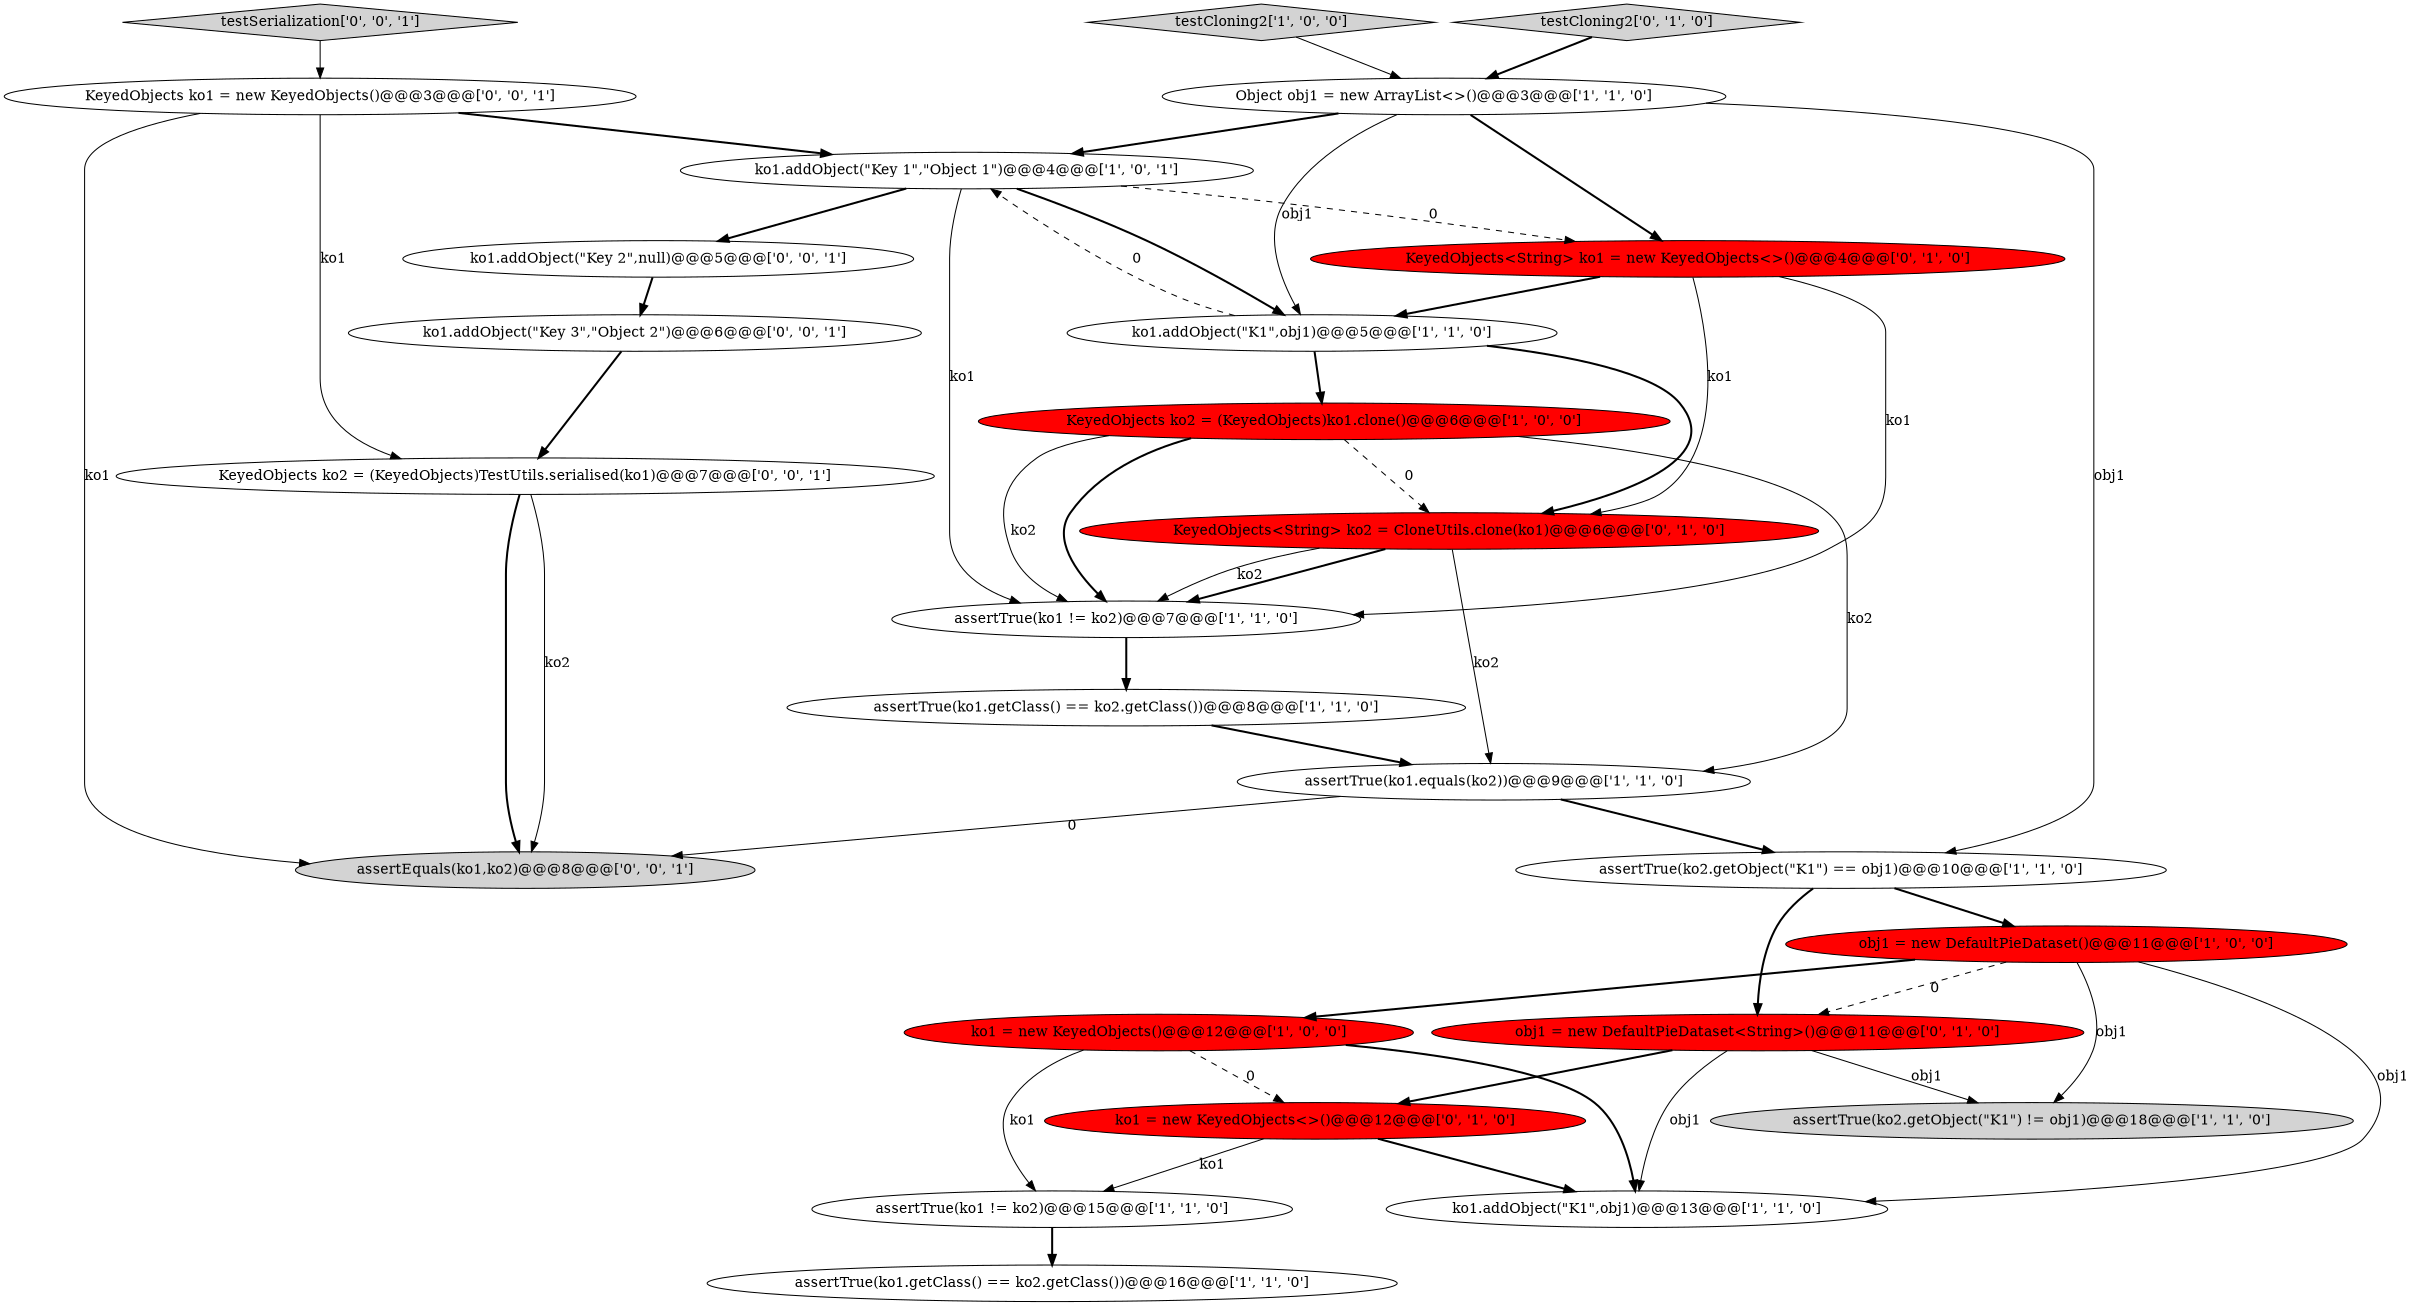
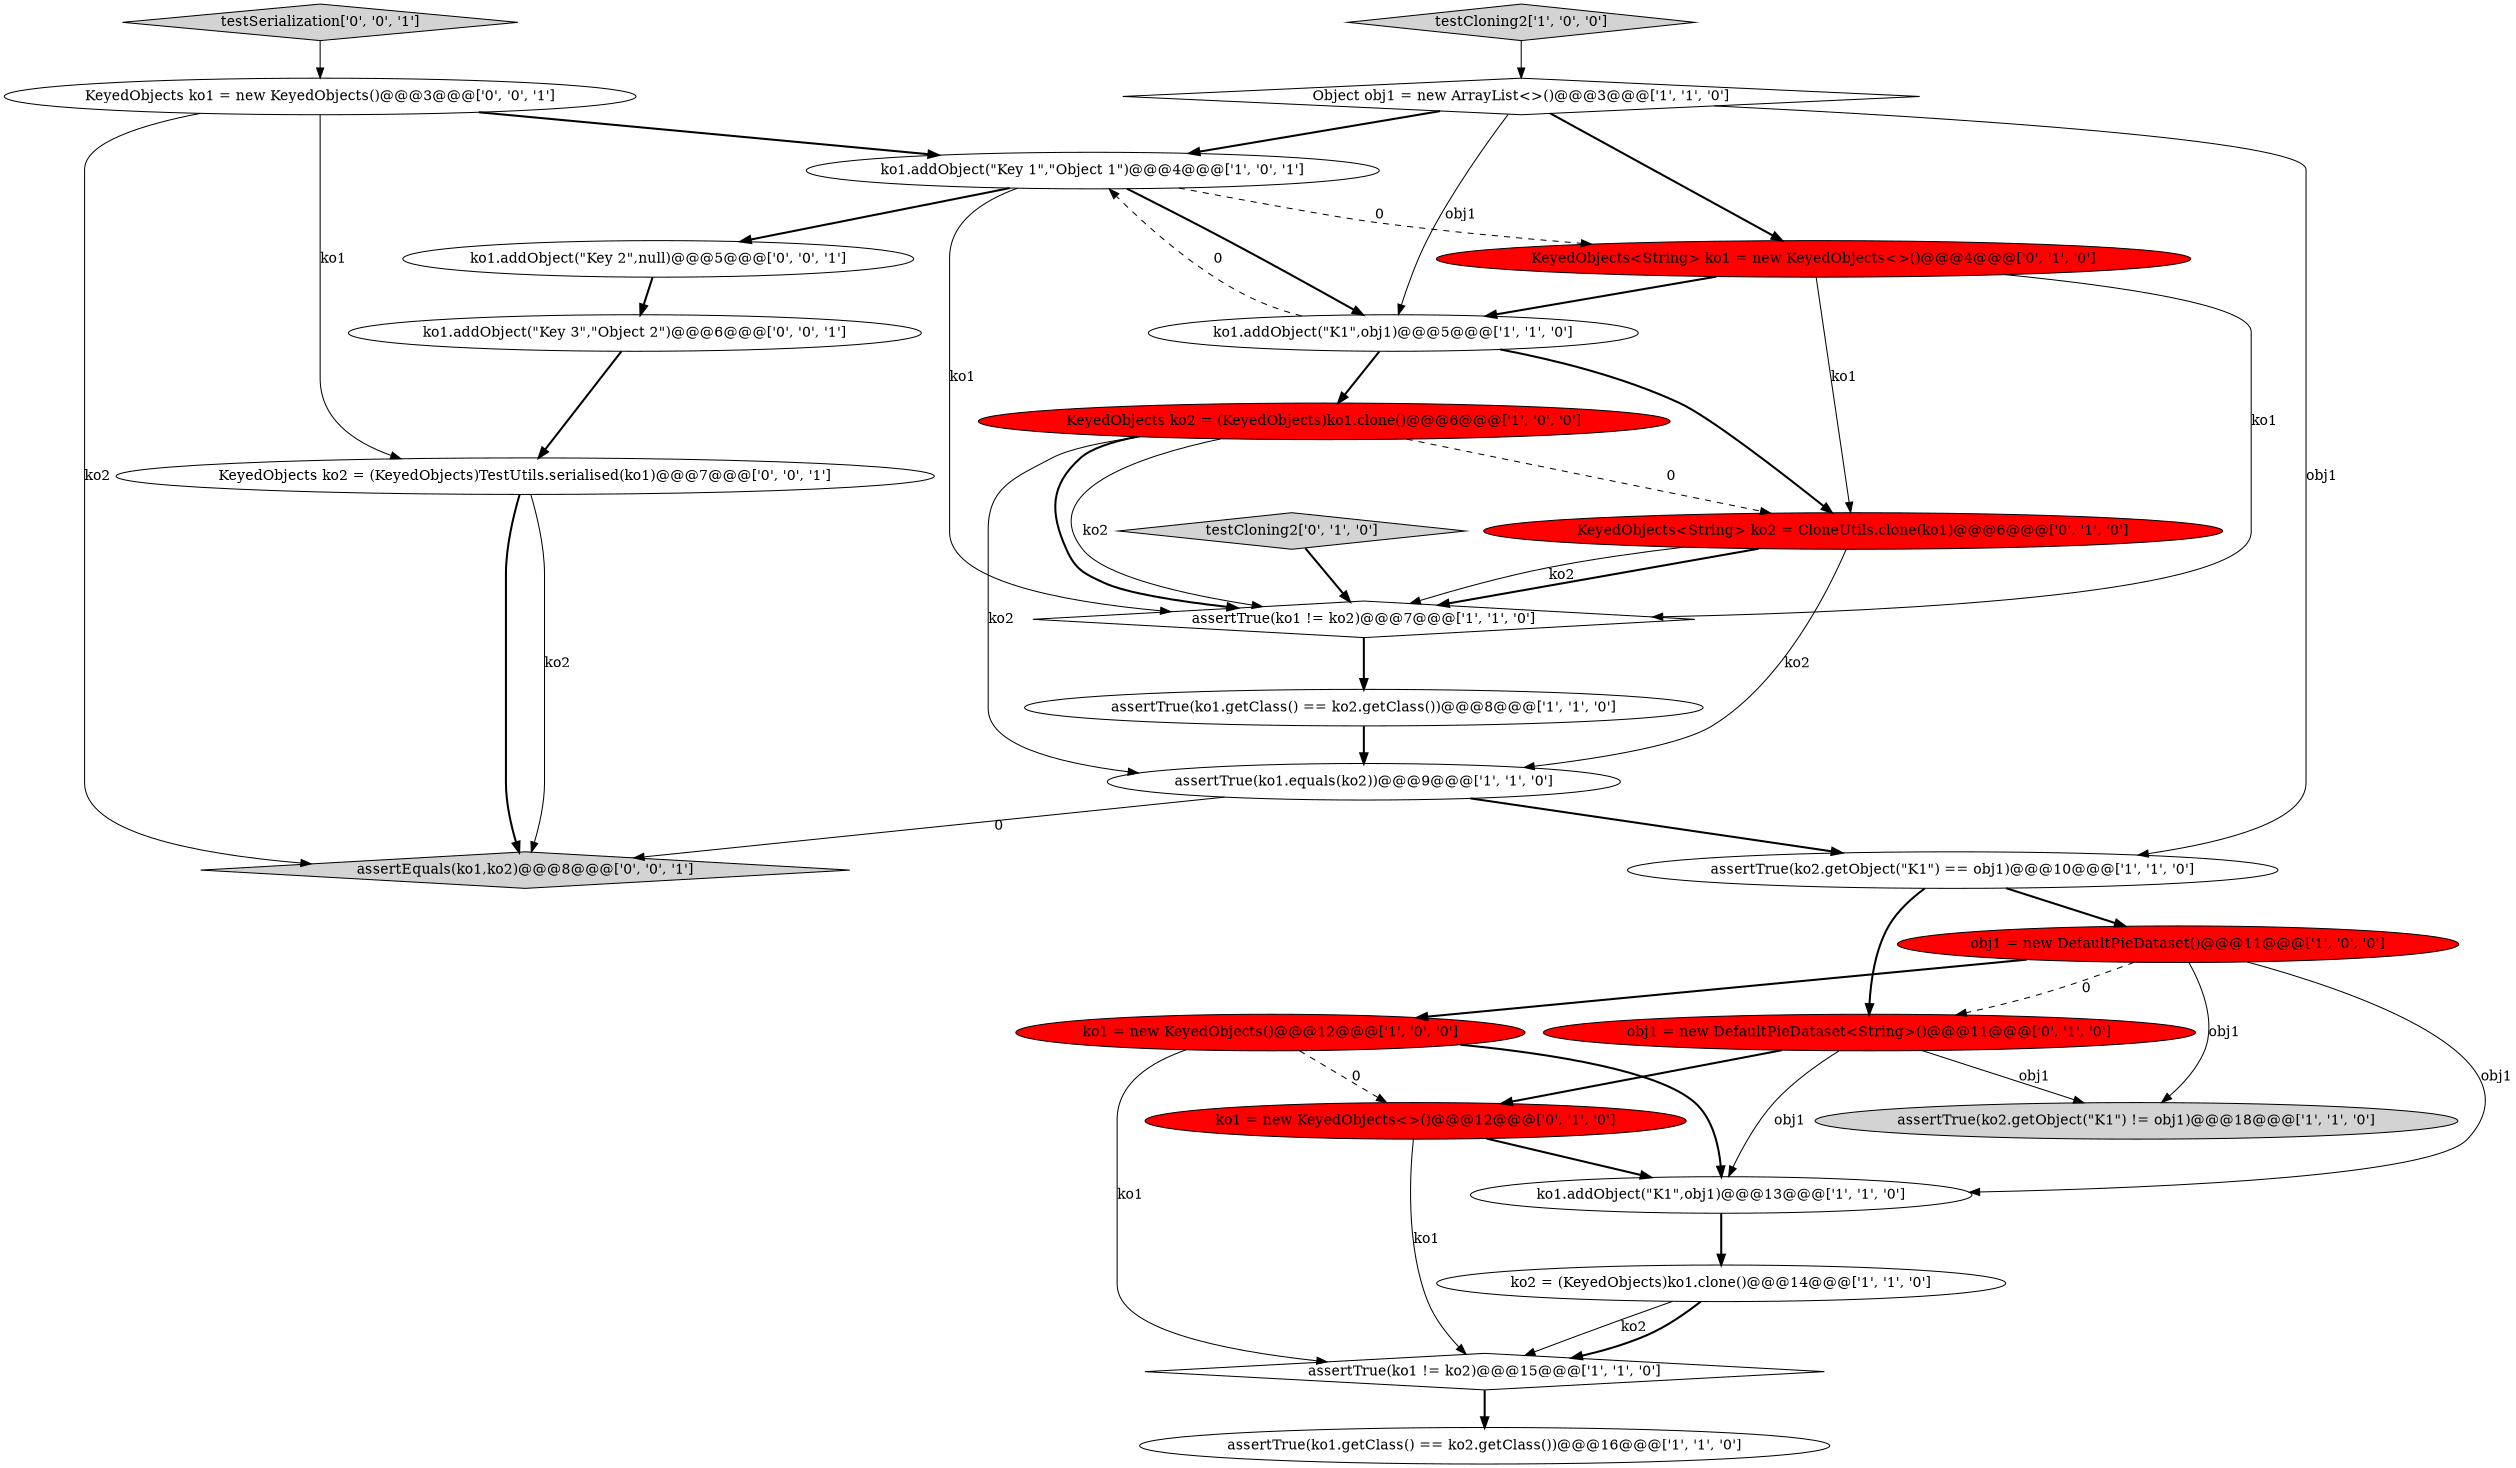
edge "testCloning2['0', '1', '0']" -> "Object obj1 = new ArrayList<>()@@@3@@@['1', '1', '0']": now "testCloning2['0', '1', '0']" -> "assertTrue(ko1 != ko2)@@@7@@@['1', '1', '0']"
node "Object obj1 = new ArrayList<>()@@@3@@@['1', '1', '0']": shape ellipse -> diamond
edge "KeyedObjects ko1 = new KeyedObjects()@@@3@@@['0', '0', '1']" -> "assertEquals(ko1,ko2)@@@8@@@['0', '0', '1']": label "ko1" -> "ko2"
node "assertTrue(ko1 != ko2)@@@7@@@['1', '1', '0']": shape ellipse -> diamond
node "assertEquals(ko1,ko2)@@@8@@@['0', '0', '1']": shape ellipse -> diamond
node "assertTrue(ko1 != ko2)@@@15@@@['1', '1', '0']": shape ellipse -> diamond
node "ko2 = (KeyedObjects)ko1.clone()@@@14@@@['1', '1', '0']": added
